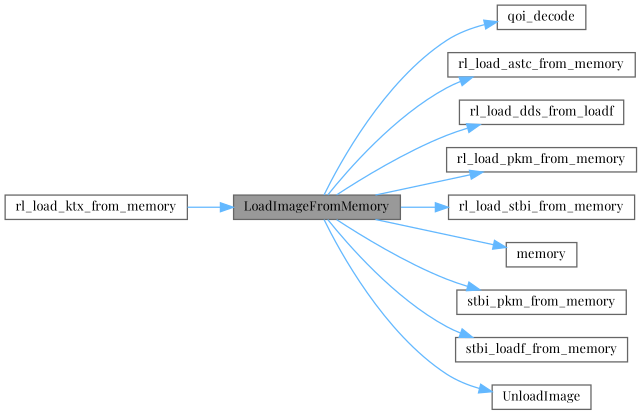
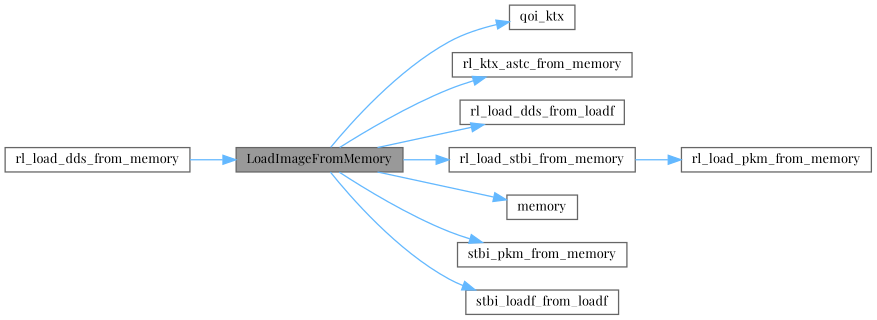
node "qoi_decode": label "qoi_decode" -> "qoi_ktx"
node "rl_load_astc_from_memory": label "rl_load_astc_from_memory" -> "rl_ktx_astc_from_memory"
edge "LoadImageFromMemory" -> "rl_load_pkm_from_memory": now "rl_load_stbi_from_memory" -> "rl_load_pkm_from_memory"
node "rl_load_ktx_from_memory": label "rl_load_ktx_from_memory" -> "rl_load_dds_from_memory"
node "stbi_loadf_from_memory": label "stbi_loadf_from_memory" -> "stbi_loadf_from_loadf"
node "UnloadImage": removed
